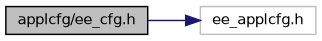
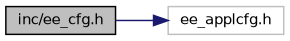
node "applcfg/ee_cfg.h": label "applcfg/ee_cfg.h" -> "inc/ee_cfg.h"
